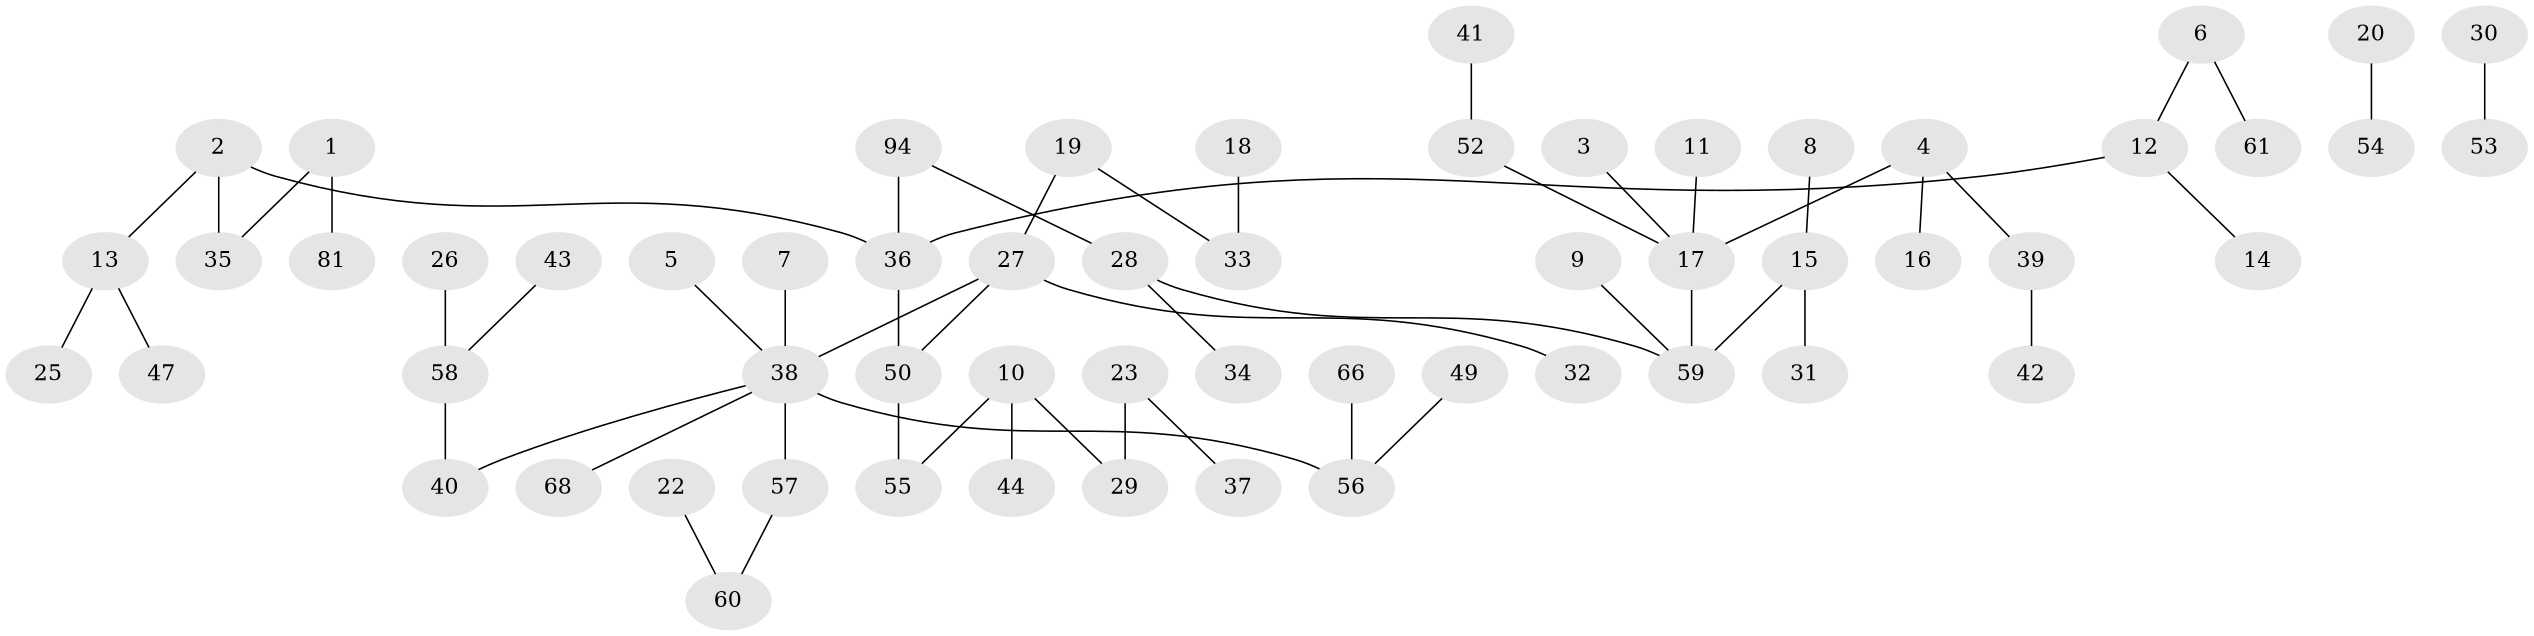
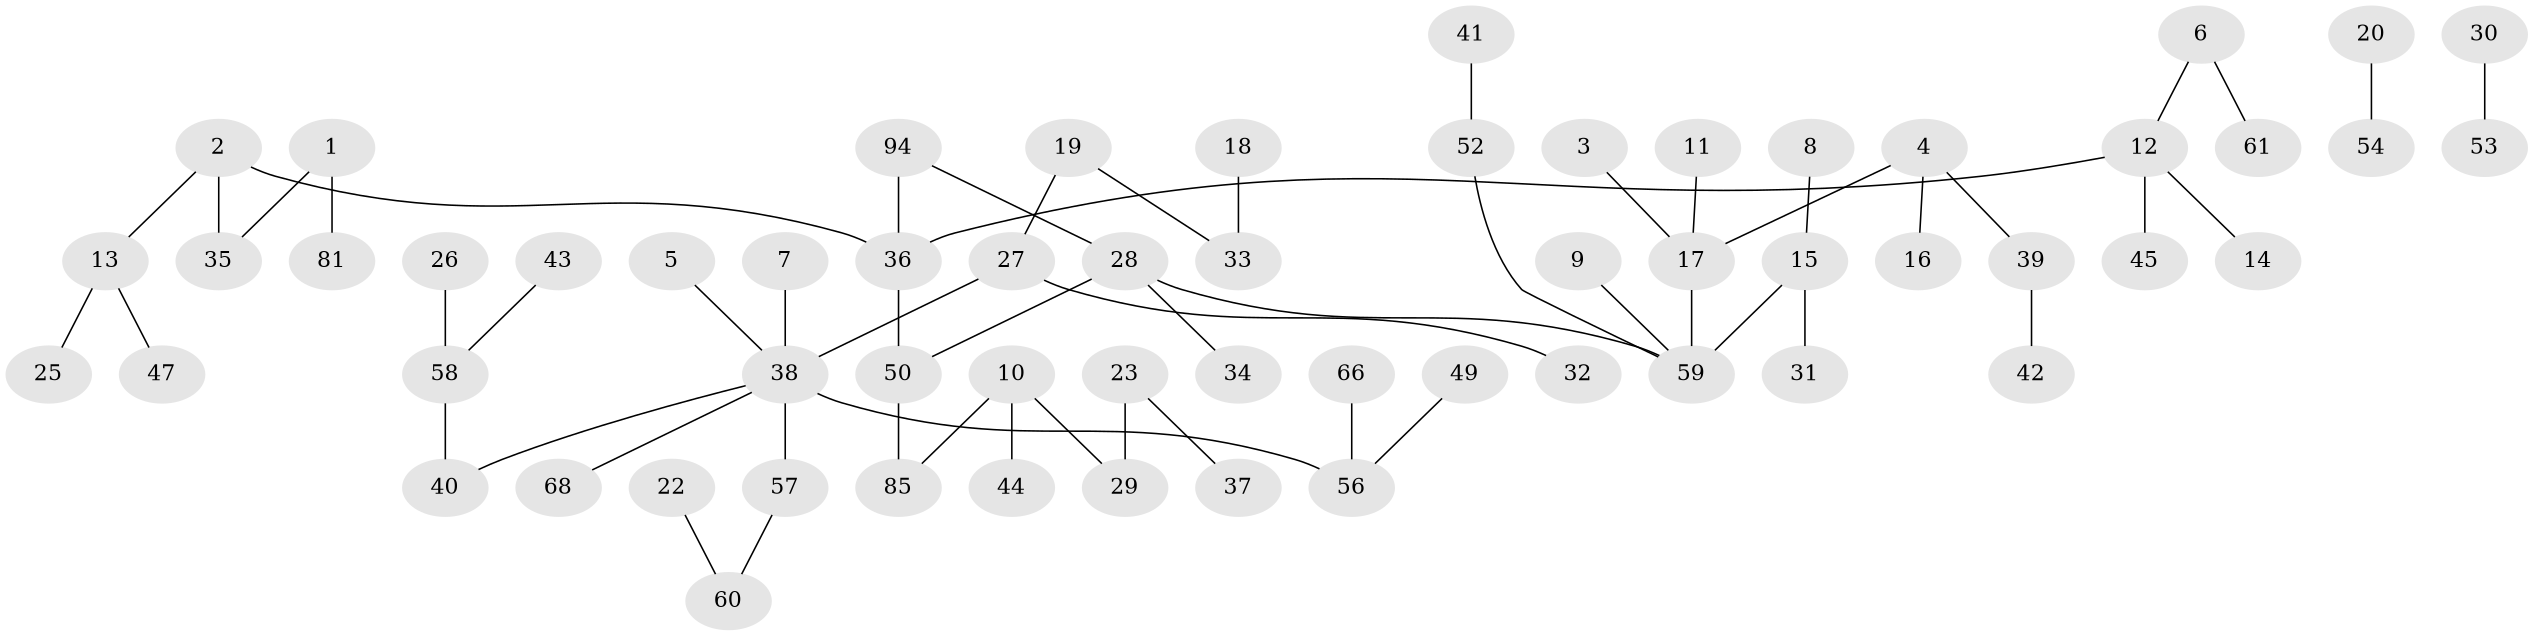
edge "52" -- "17": now "52" -- "59"
node "45": added
edge "27" -- "50": now "28" -- "50"
node "55": label "55" -> "85"
